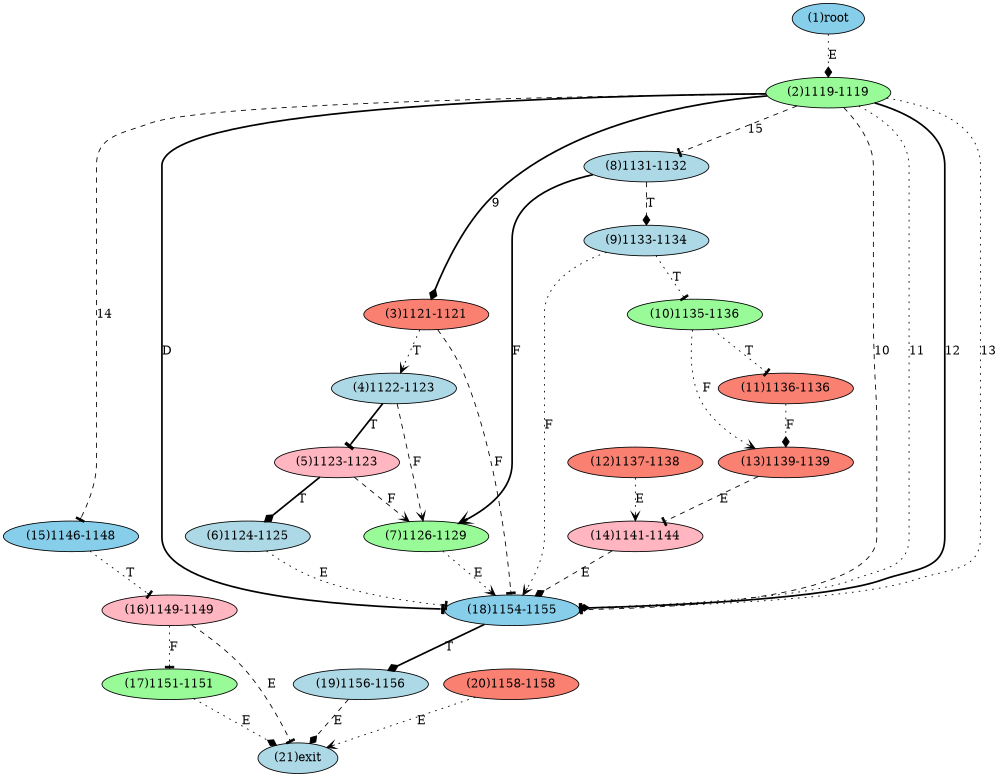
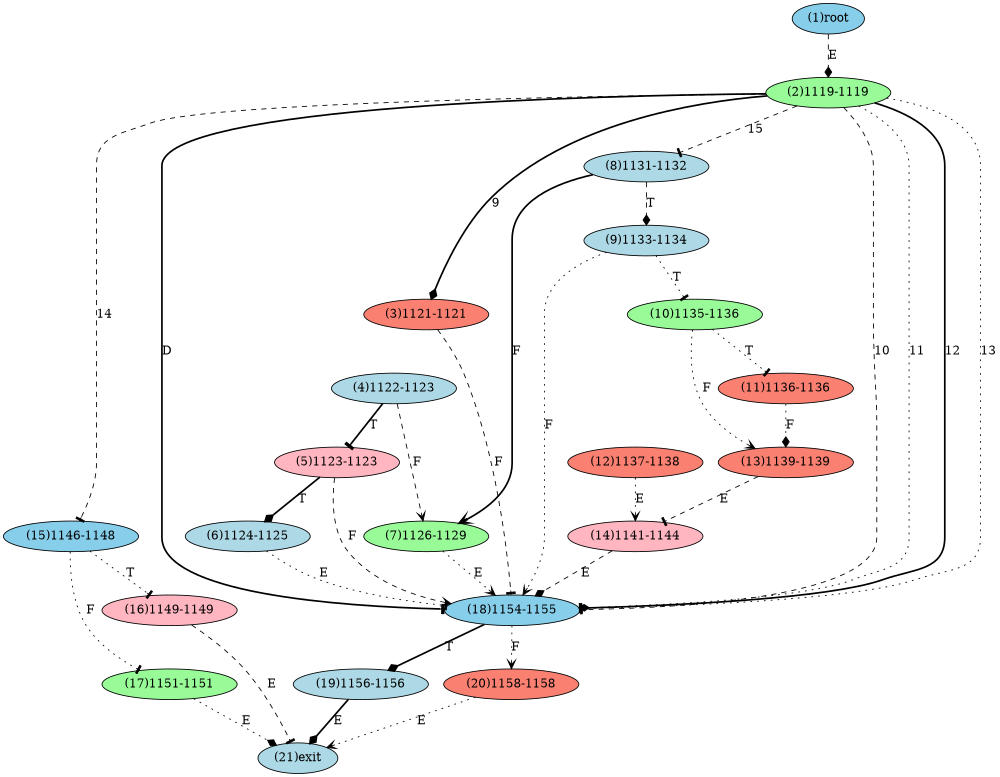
edge "(1)root" -> "(2)1119-1119": style dotted -> dashed
edge "(3)1121-1121" -> "(4)1122-1123": removed, label "T"
edge "(5)1123-1123" -> "(7)1126-1129": now "(5)1123-1123" -> "(18)1154-1155"
edge "(18)1154-1155" -> "(20)1158-1158": added, label "F"
edge "(16)1149-1149" -> "(17)1151-1151": now "(15)1146-1148" -> "(17)1151-1151"
edge "(19)1156-1156" -> "(21)exit": style dashed -> bold
